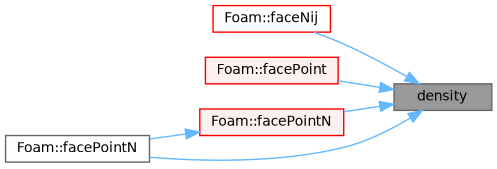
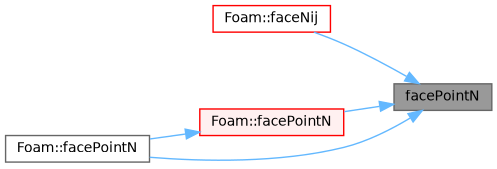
node "Foam::facePoint": removed
node "density": label "density" -> "facePointN"
